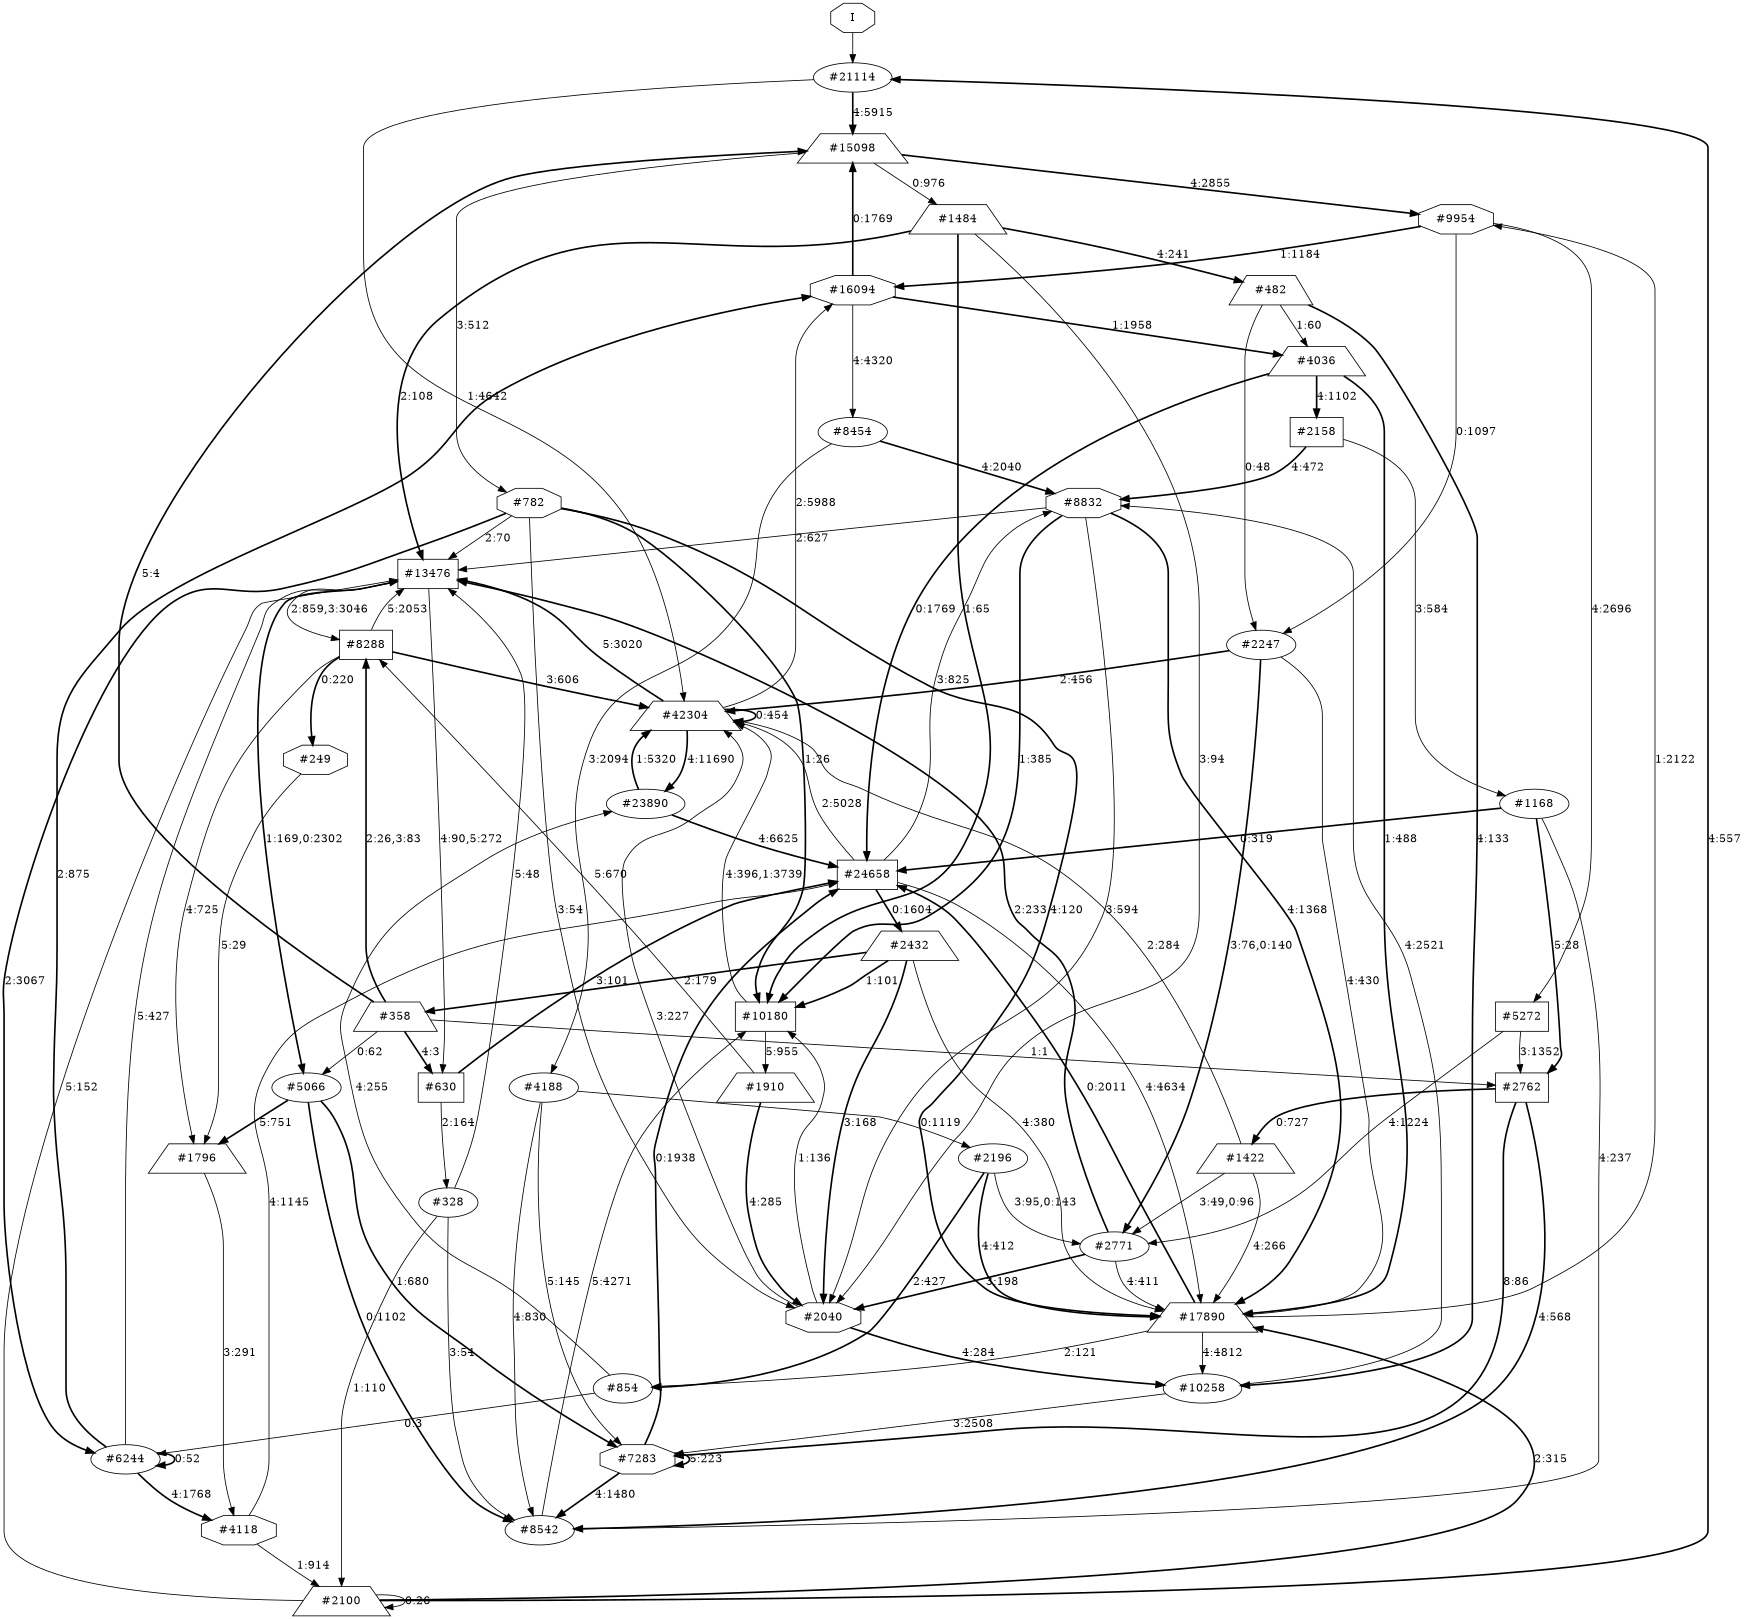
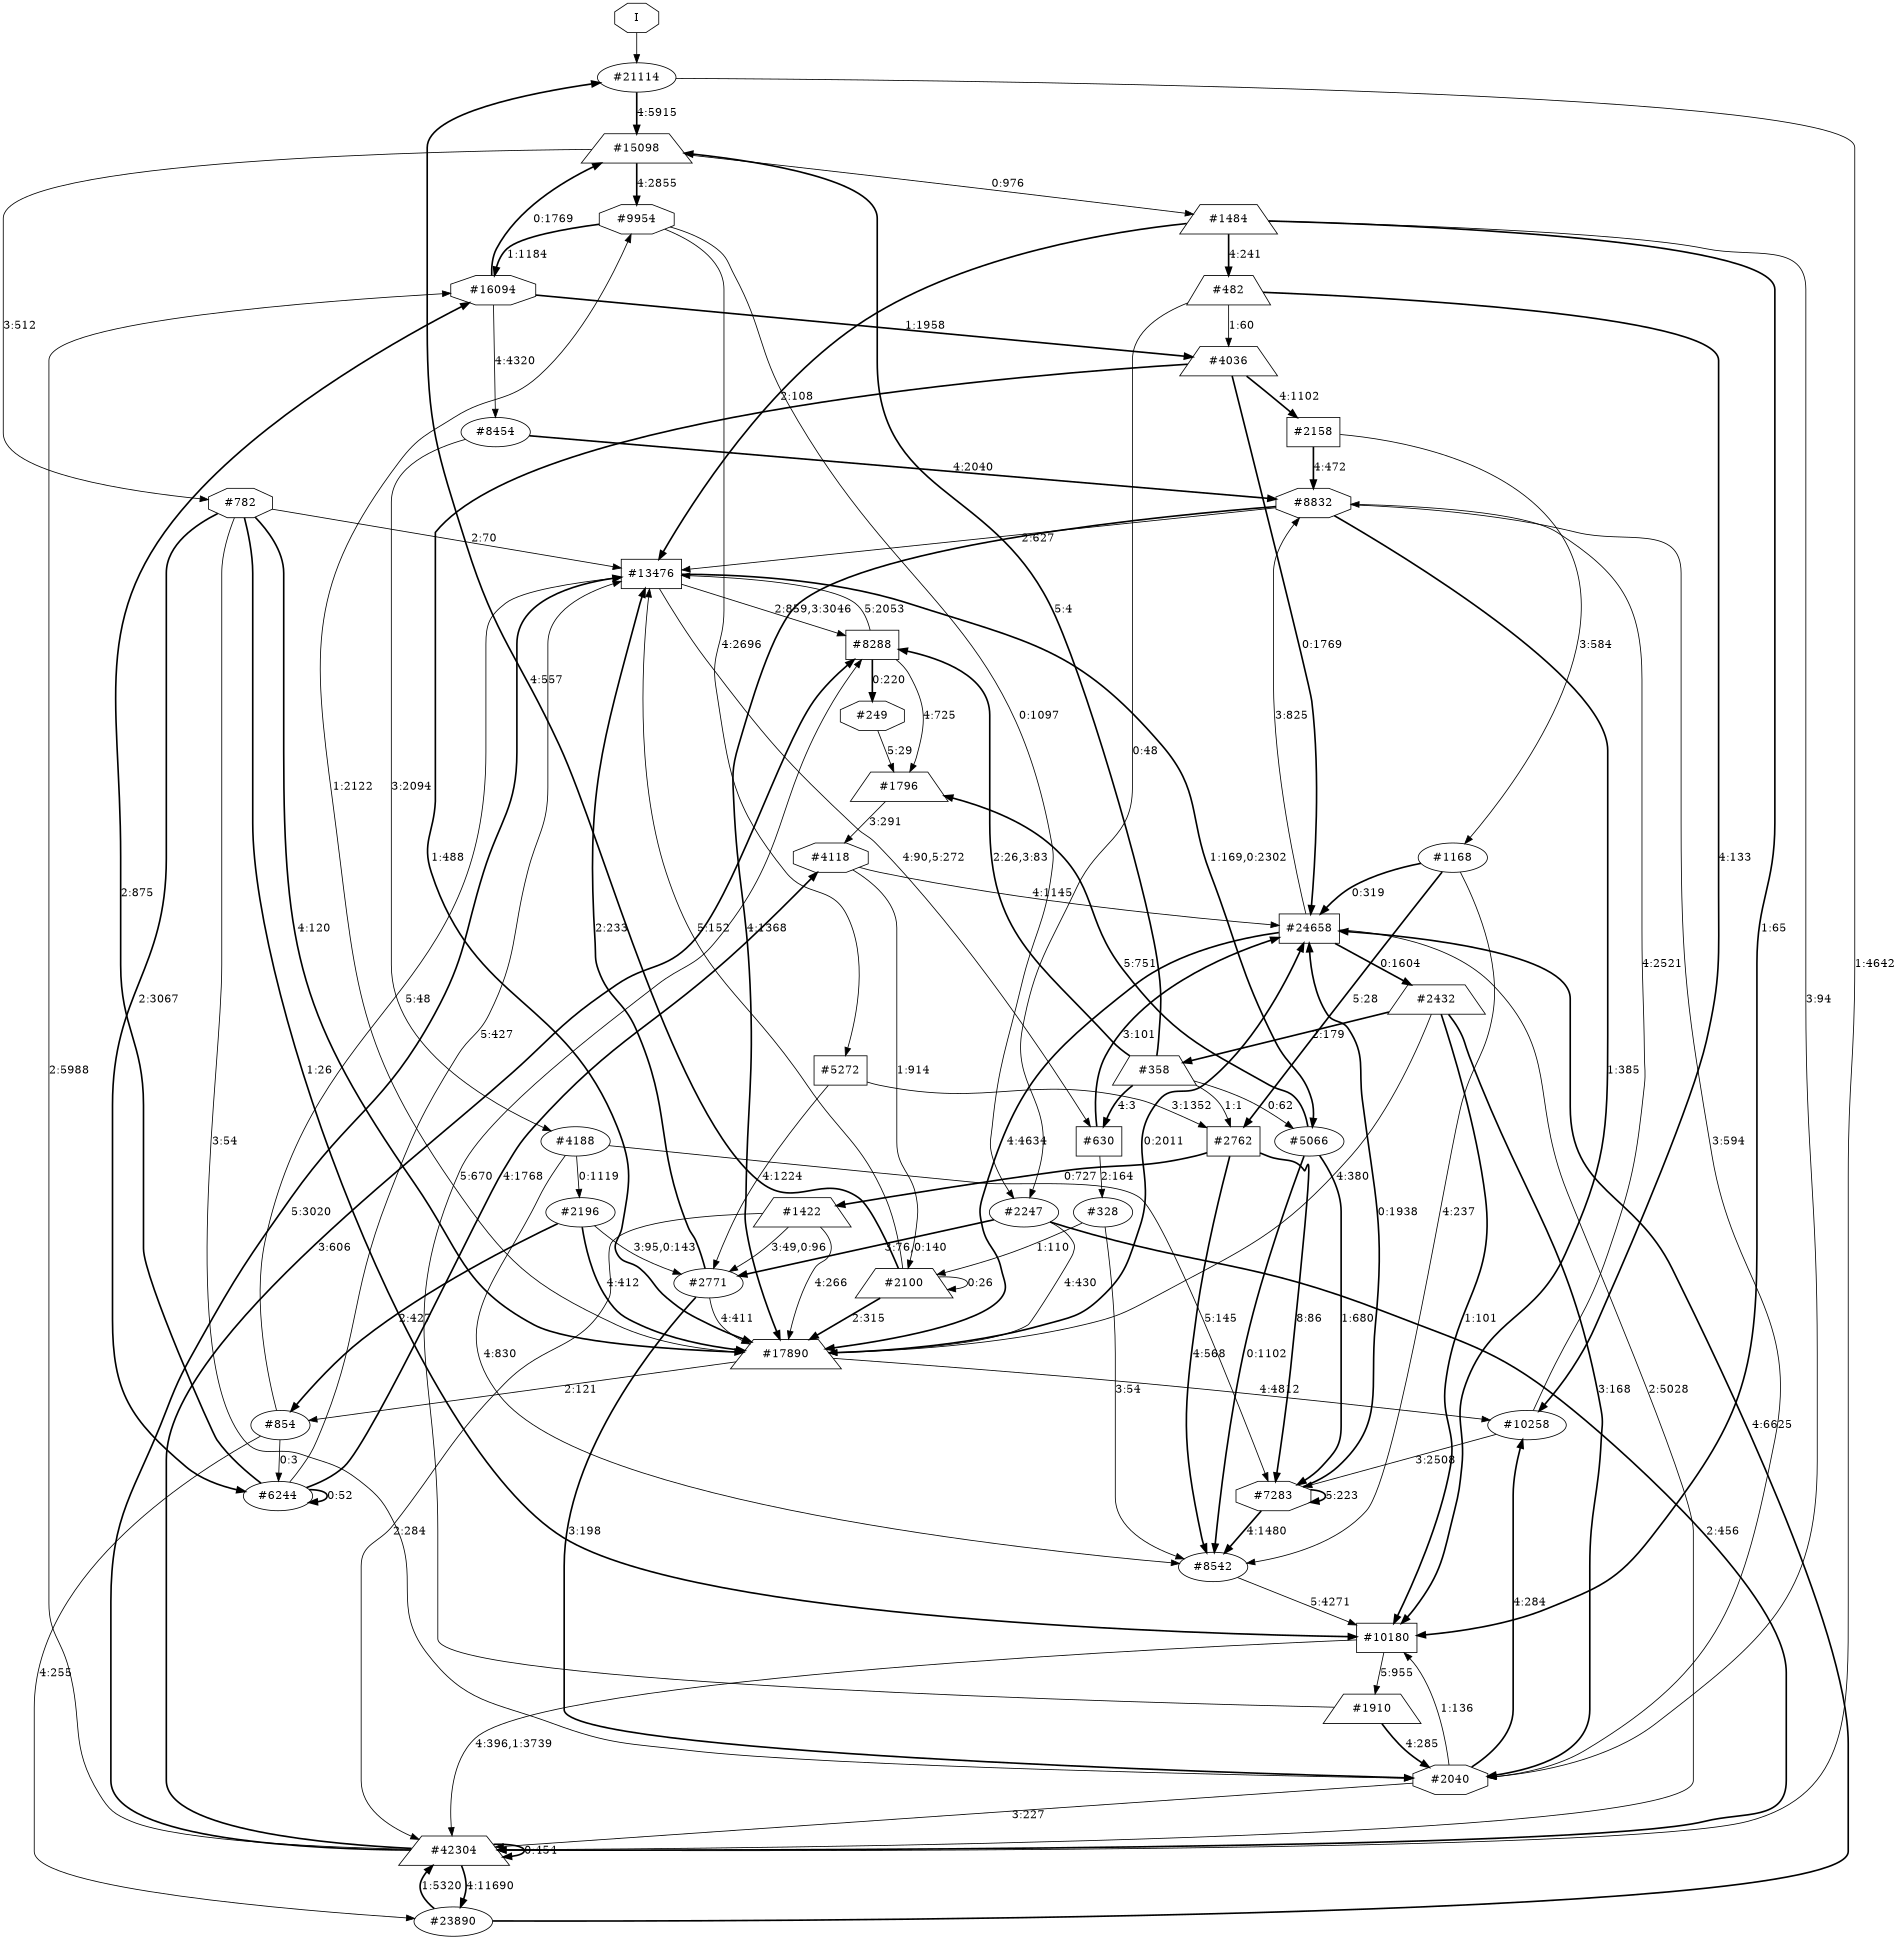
edge "#8288" -> "#42304": reversed
edge "#328" -> "#13476": now "#854" -> "#13476"
edge "#24658" -> "#17890": style solid -> bold
